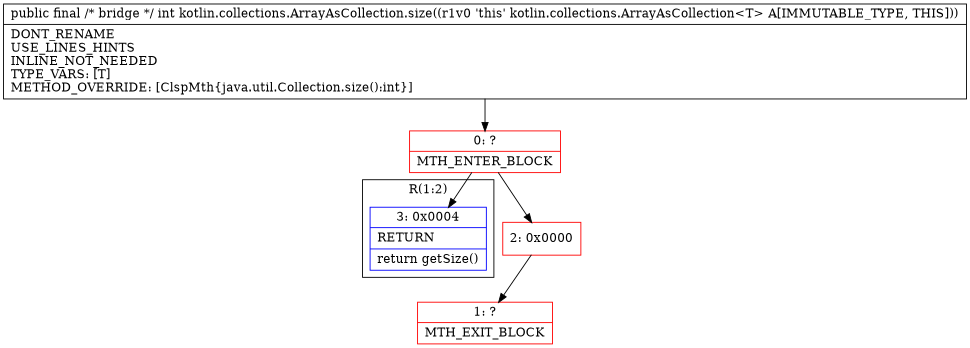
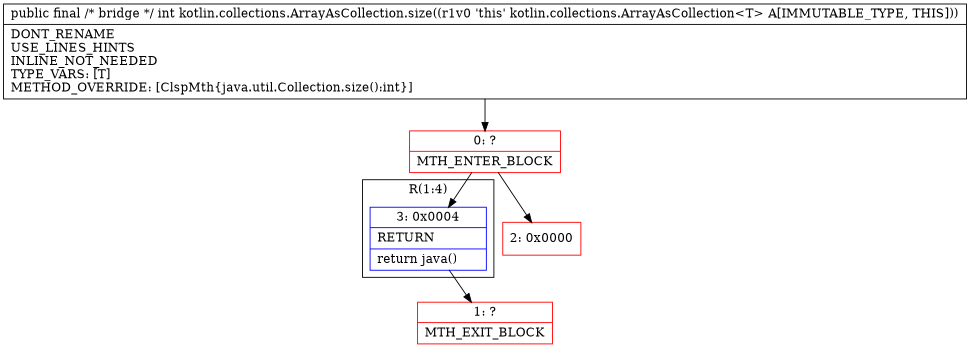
cluster "R(1:2)": label "R(1:2)" -> "R(1:4)"
node "3: 0x0004": text "return getSize()" -> "return java()"
edge "2: 0x0000" -> "1: ?": now "3: 0x0004" -> "1: ?"
